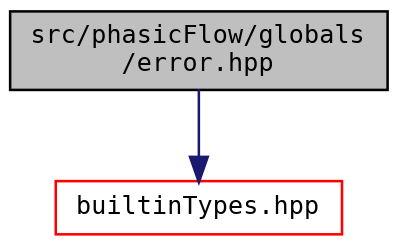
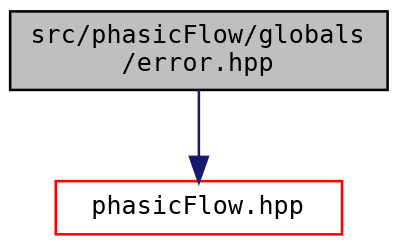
node "builtinTypes.hpp": label "builtinTypes.hpp" -> "phasicFlow.hpp"
